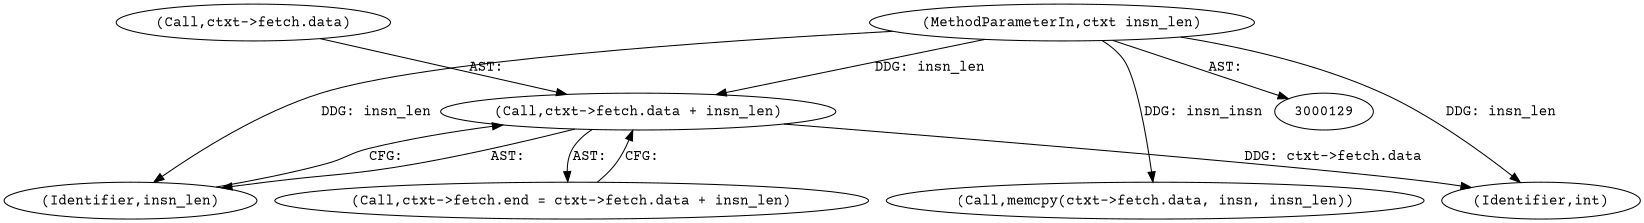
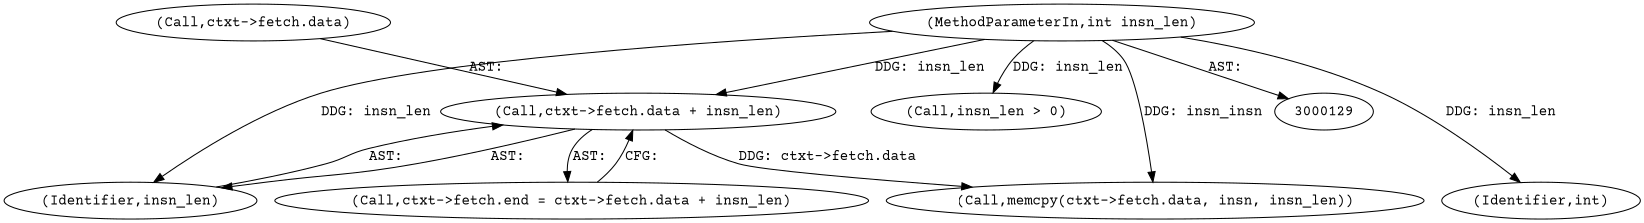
node "(MethodParameterIn,ctxt insn_len)": label "(MethodParameterIn,ctxt insn_len)" -> "(MethodParameterIn,int insn_len)"
node "(Call,insn_len > 0)": added
edge "(Call,ctxt->fetch.data + insn_len)" -> "(Identifier,int)": now "(Call,ctxt->fetch.data + insn_len)" -> "(Call,memcpy(ctxt->fetch.data, insn, insn_len))"
edge "(Identifier,insn_len)" -> "(Call,ctxt->fetch.data + insn_len)": label "CFG: " -> "AST: "
